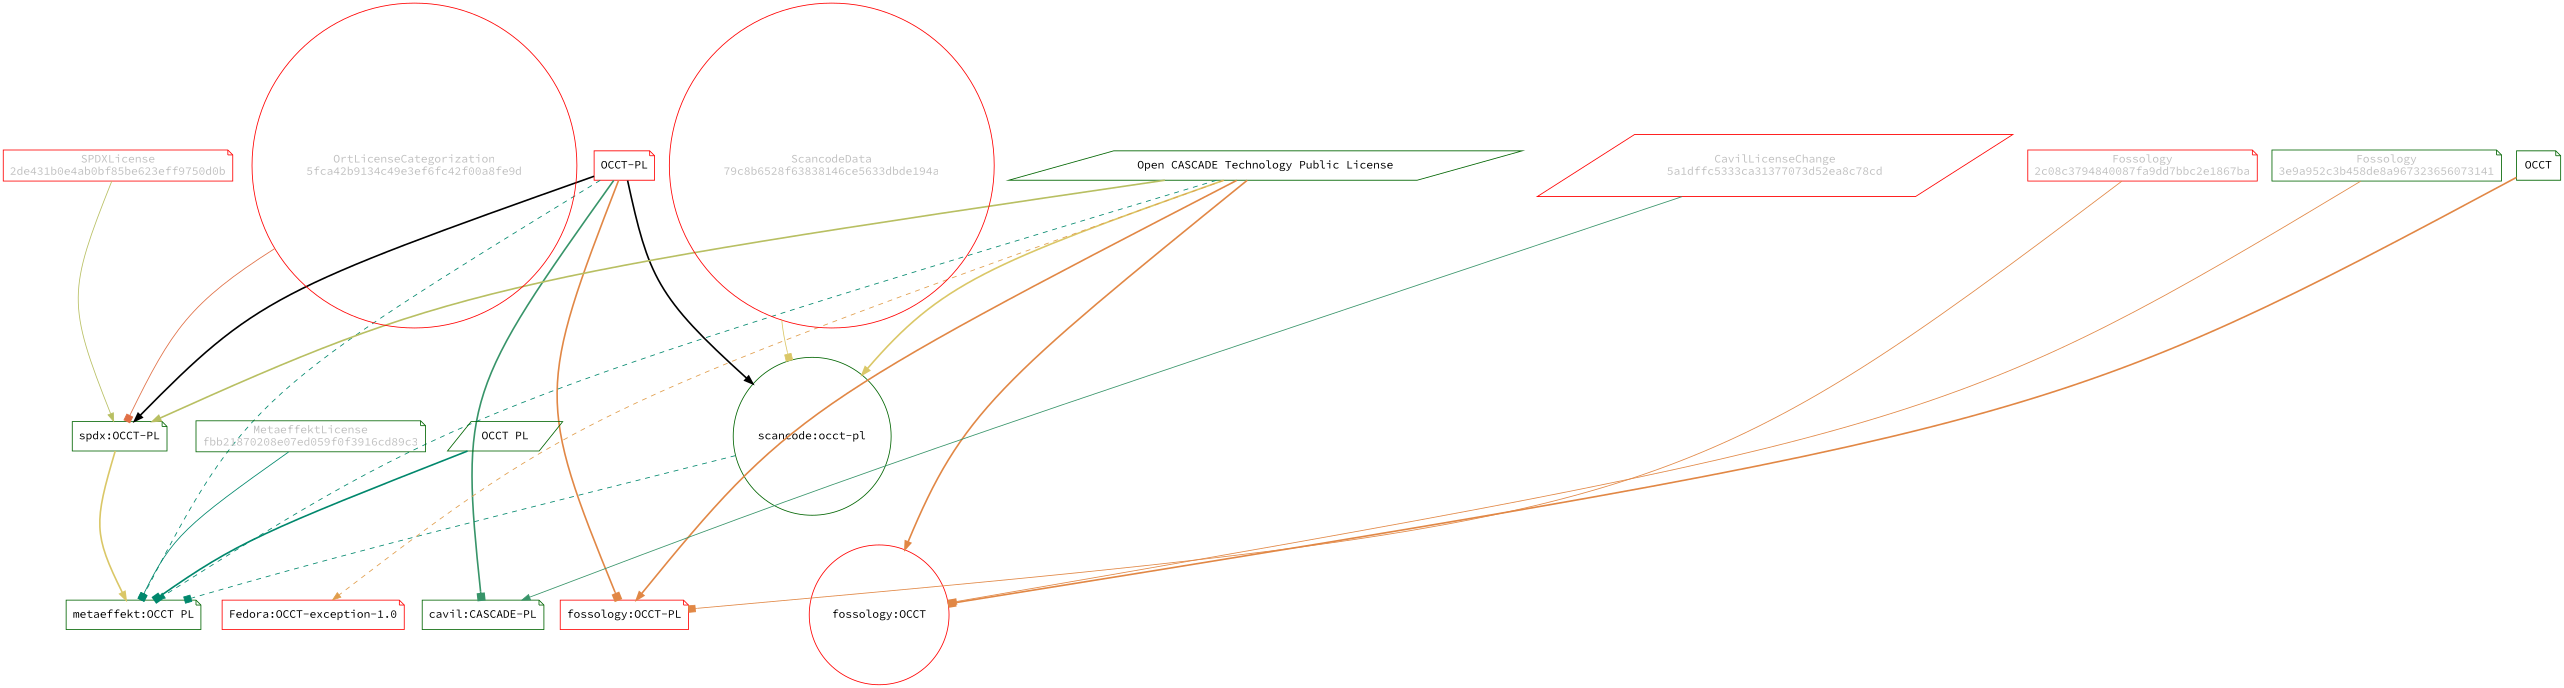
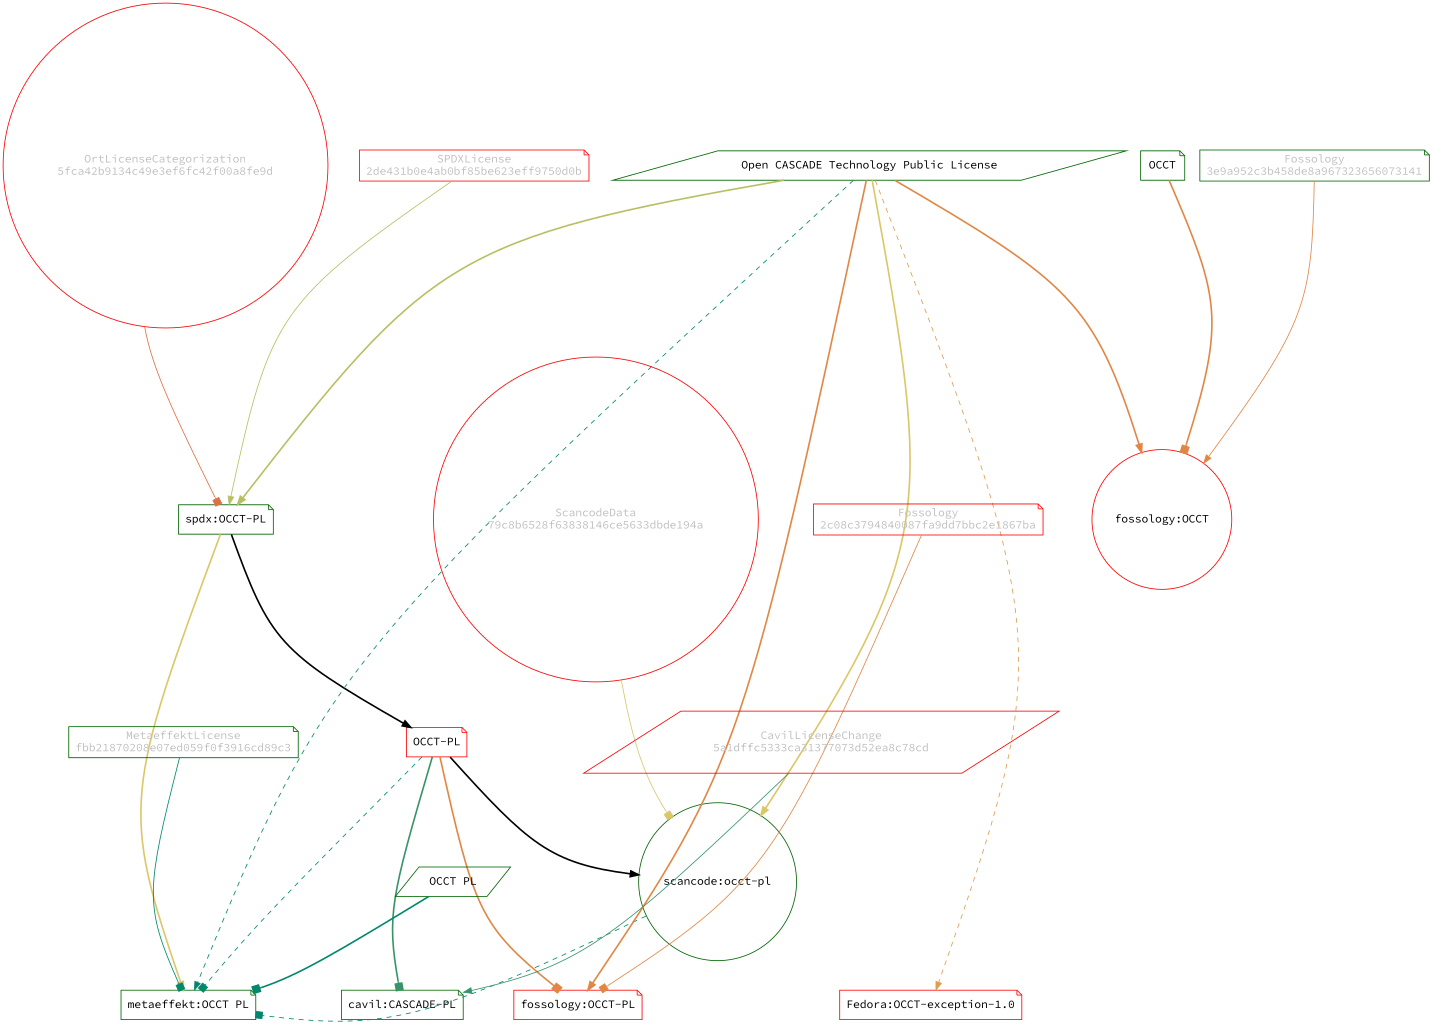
edge "OCCT-PL" -> "spdx:OCCT-PL": reversed
